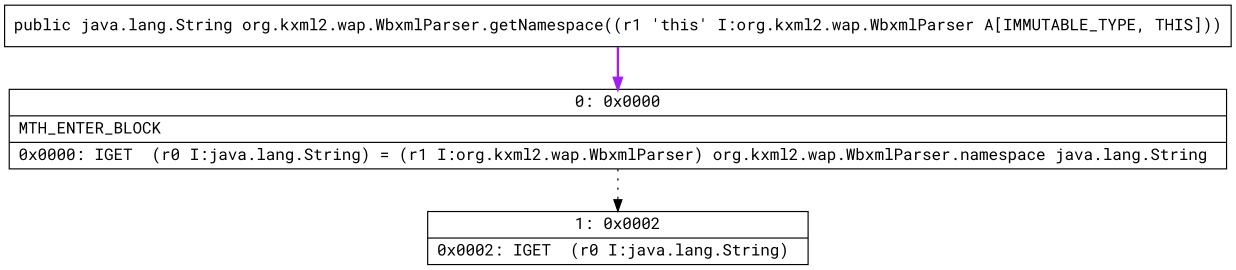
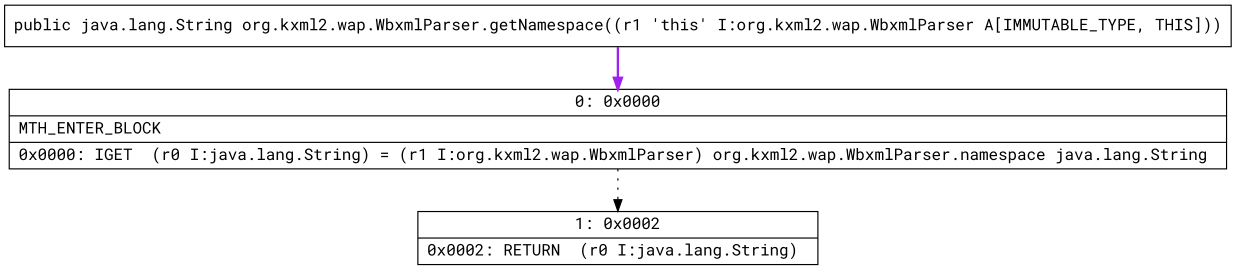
node "1: 0x0002": text "0x0002: IGET  (r0 I:java.lang.String)" -> "0x0002: RETURN  (r0 I:java.lang.String)"
